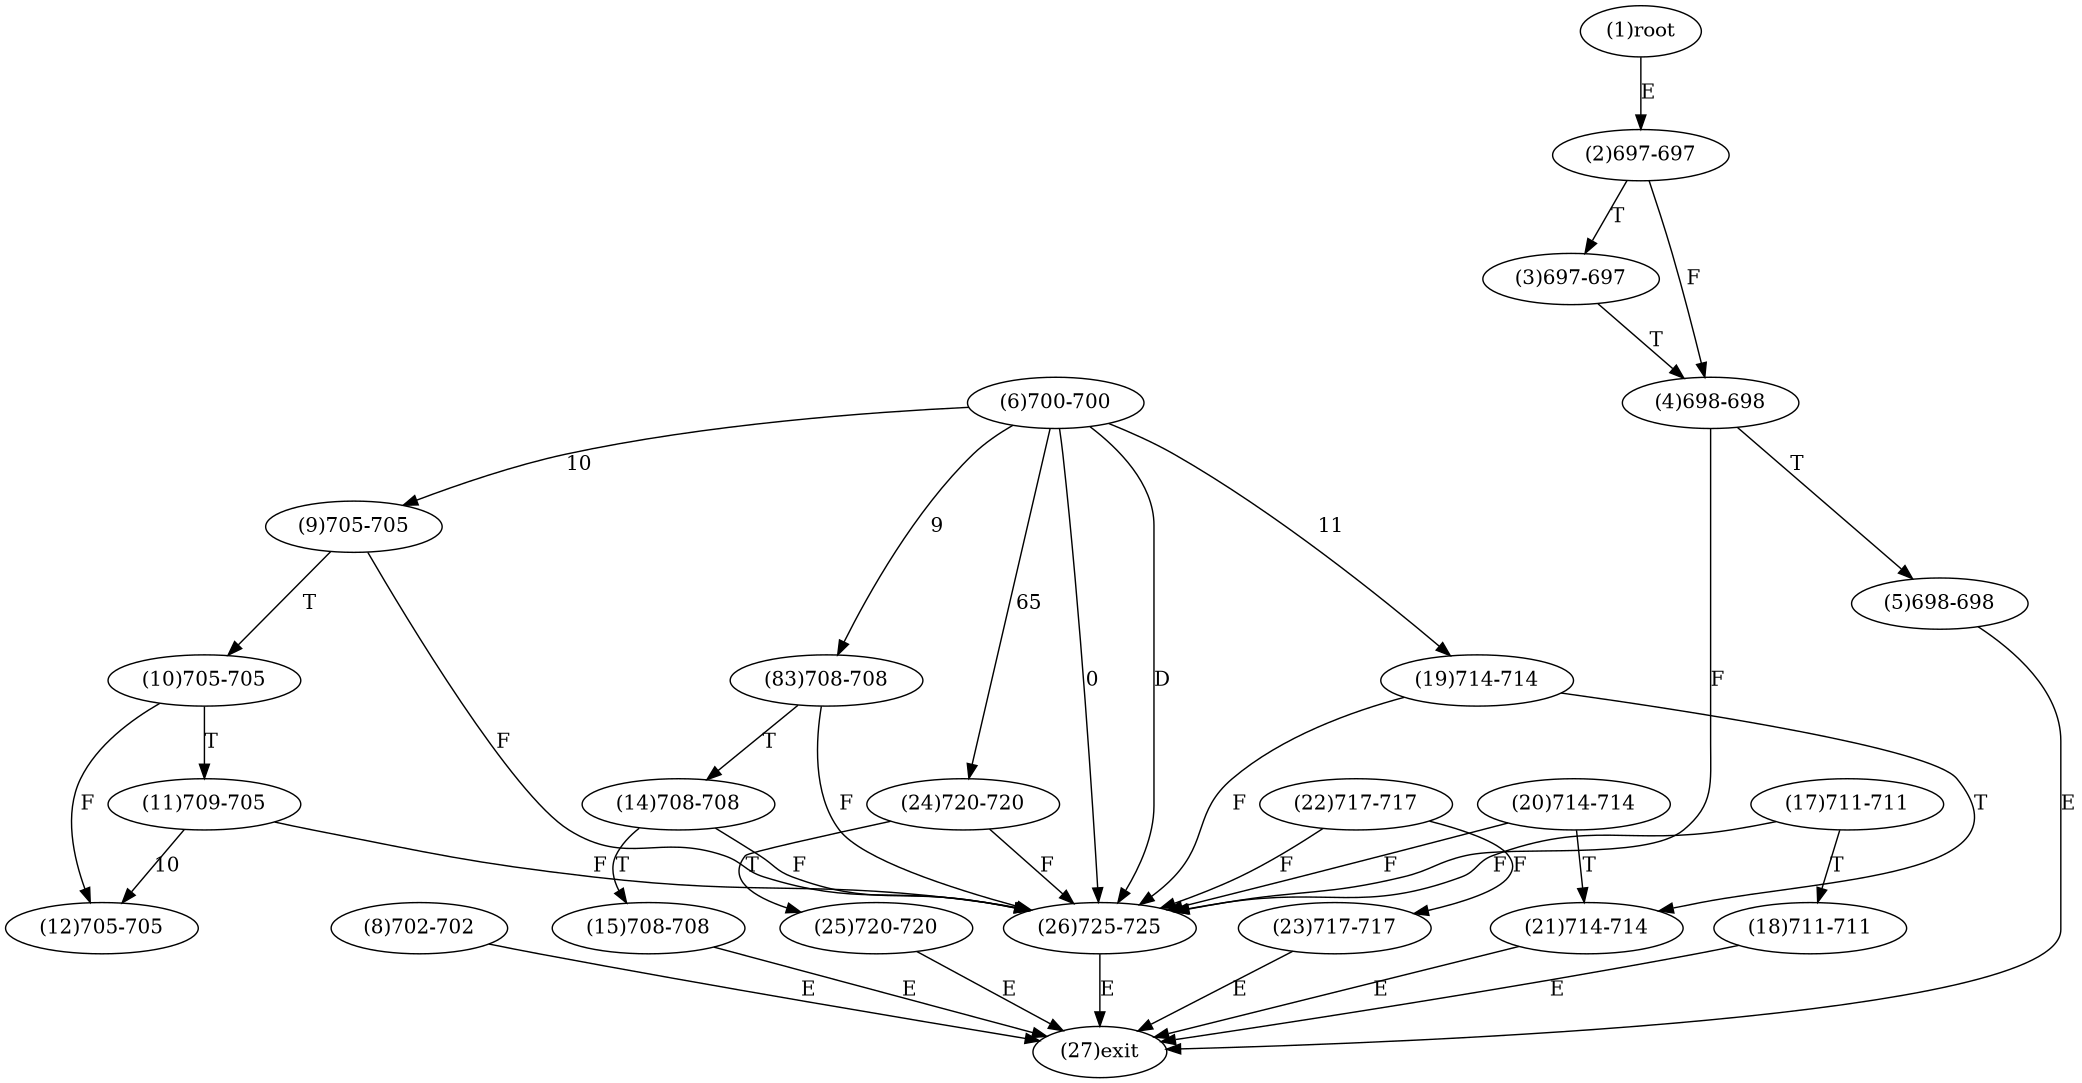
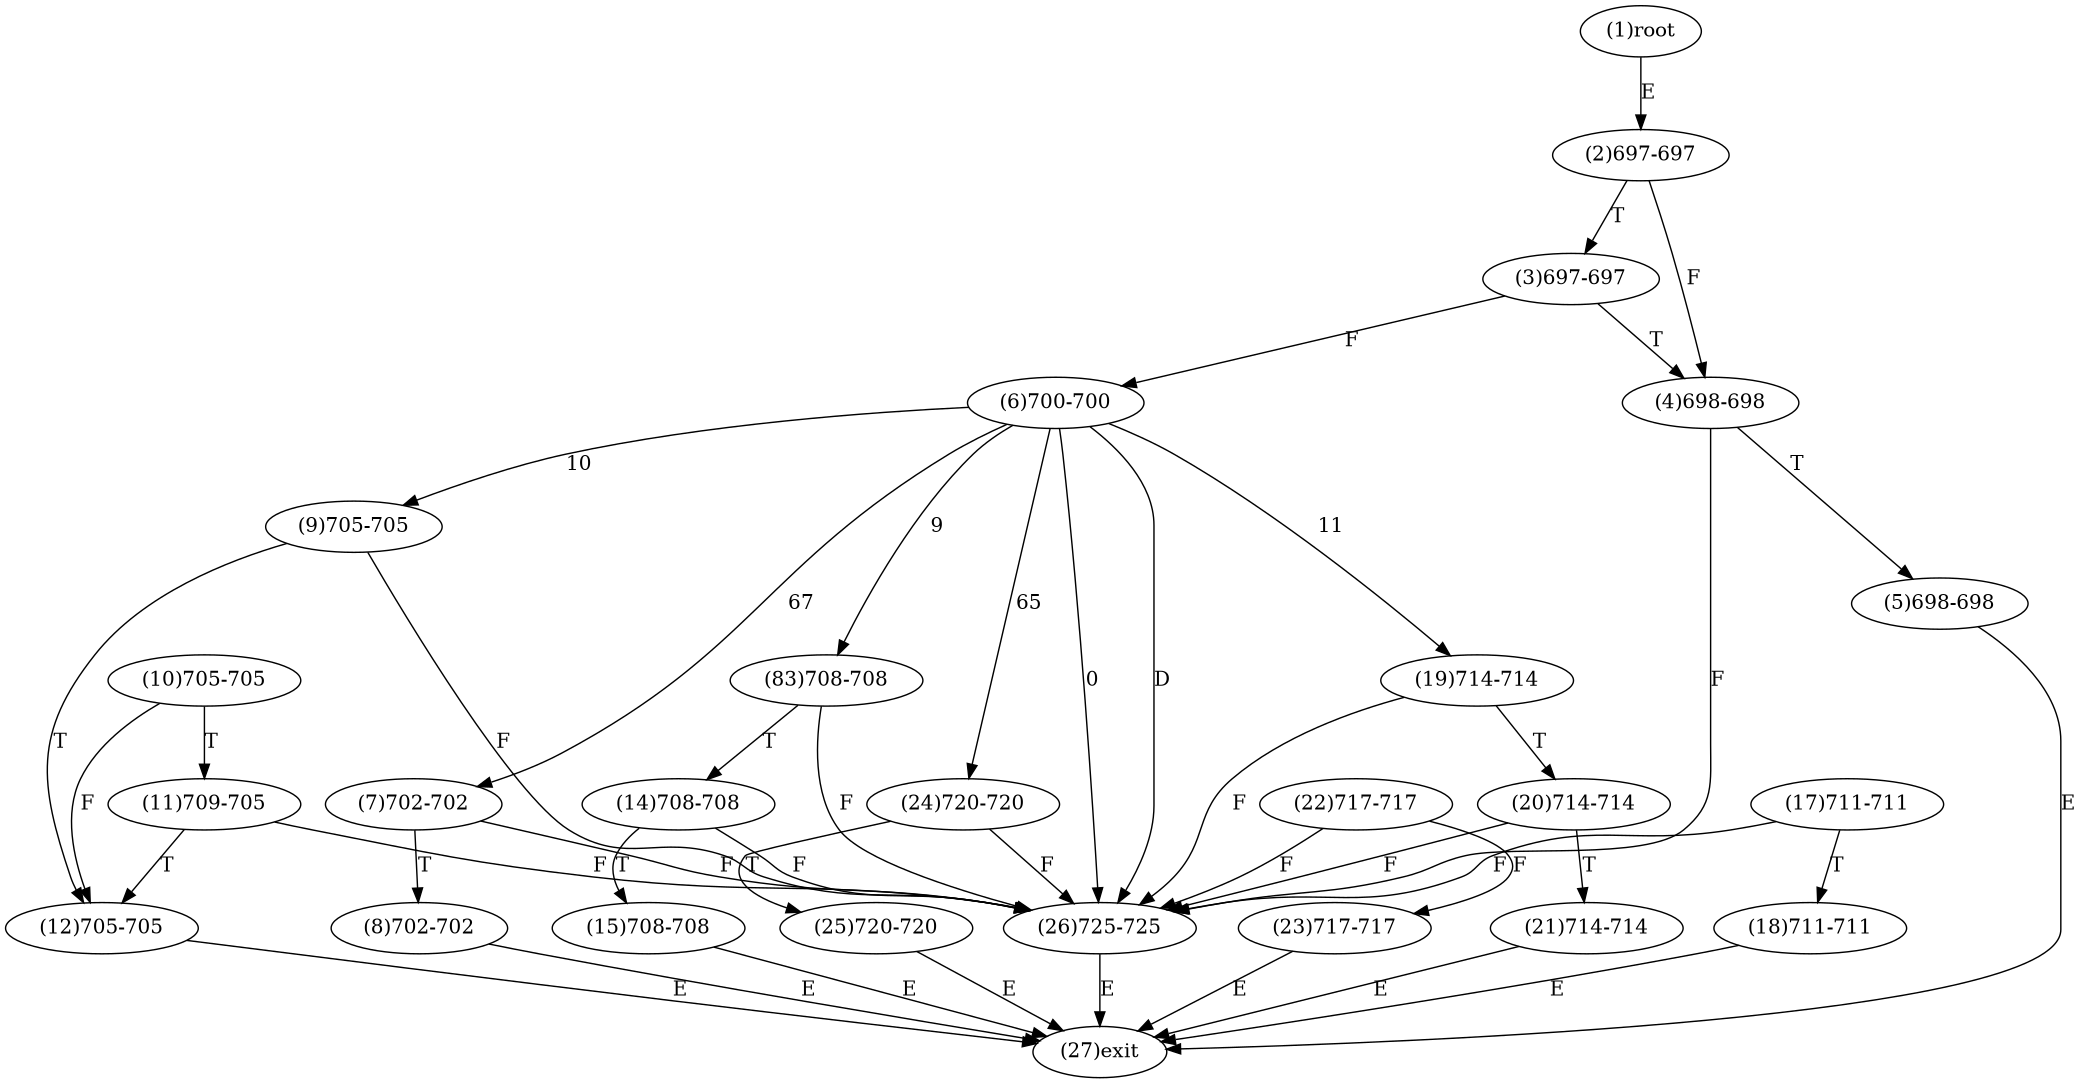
edge "(3)697-697" -> "(6)700-700": added, label "F"
edge "(9)705-705" -> "(10)705-705": now "(9)705-705" -> "(12)705-705"
edge "(19)714-714" -> "(21)714-714": now "(19)714-714" -> "(20)714-714"
node "(7)702-702": added
edge "(11)709-705" -> "(12)705-705": label "10" -> "T"
edge "(12)705-705" -> "(27)exit": added, label "E"
